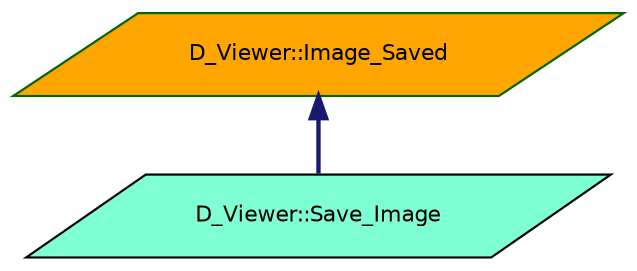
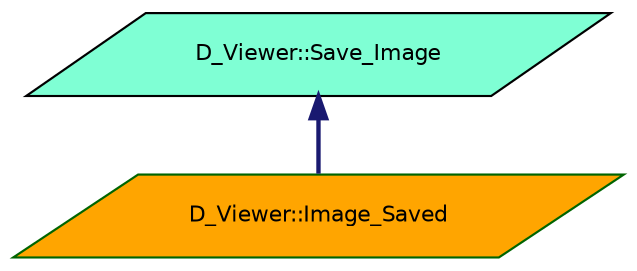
edge "D_Viewer::Save_Image" -> "D_Viewer::Image_Saved": reversed
